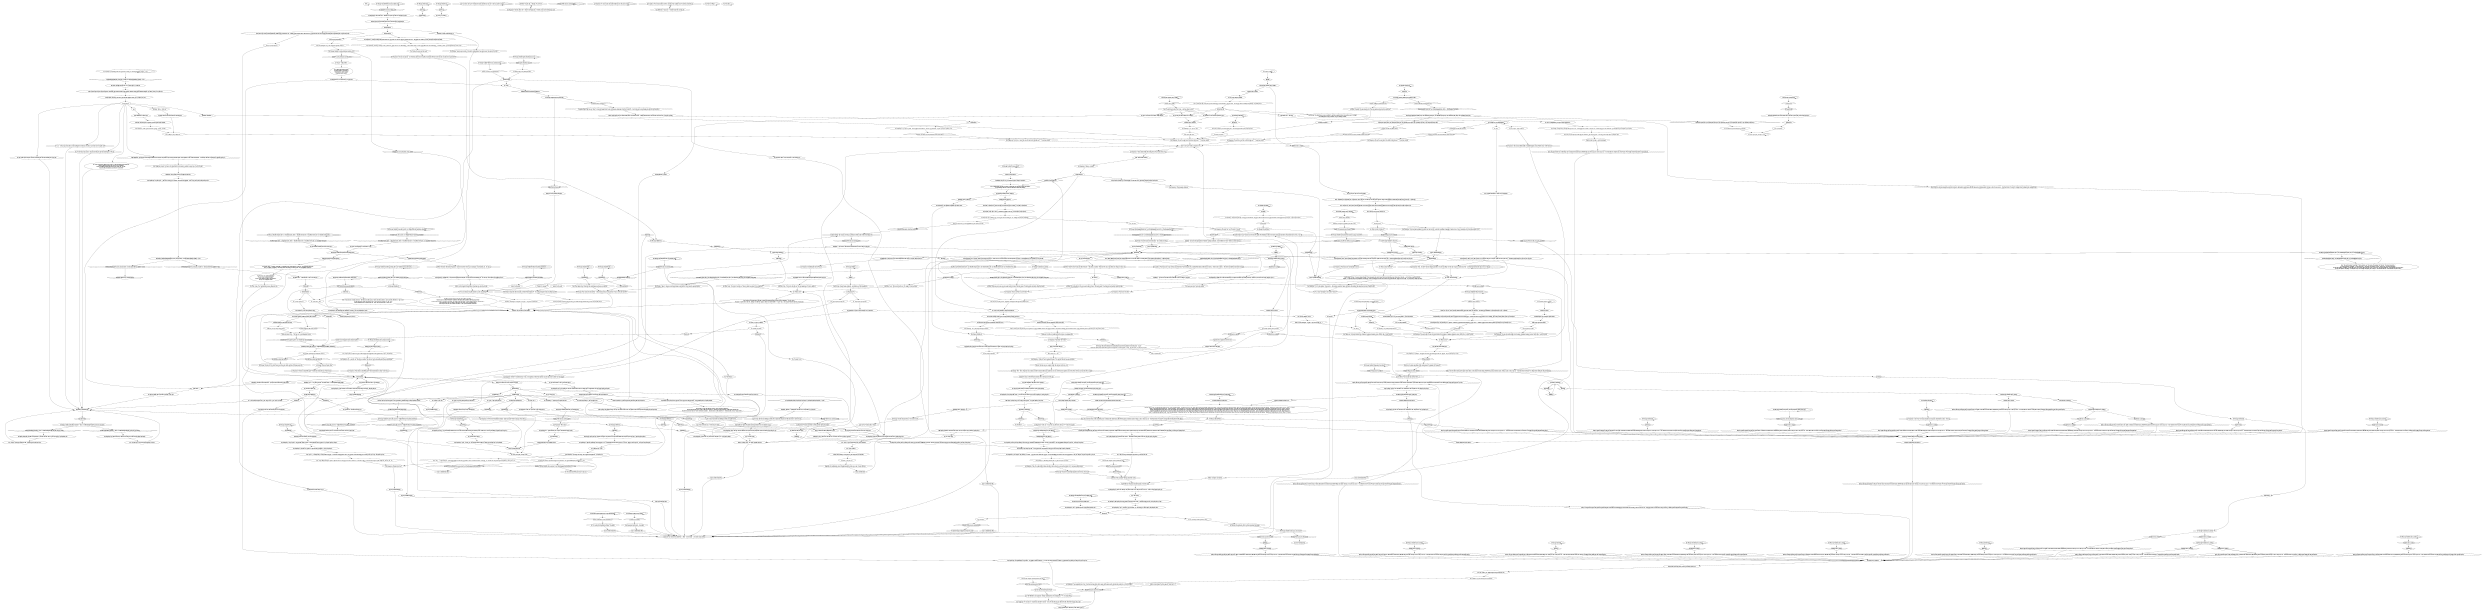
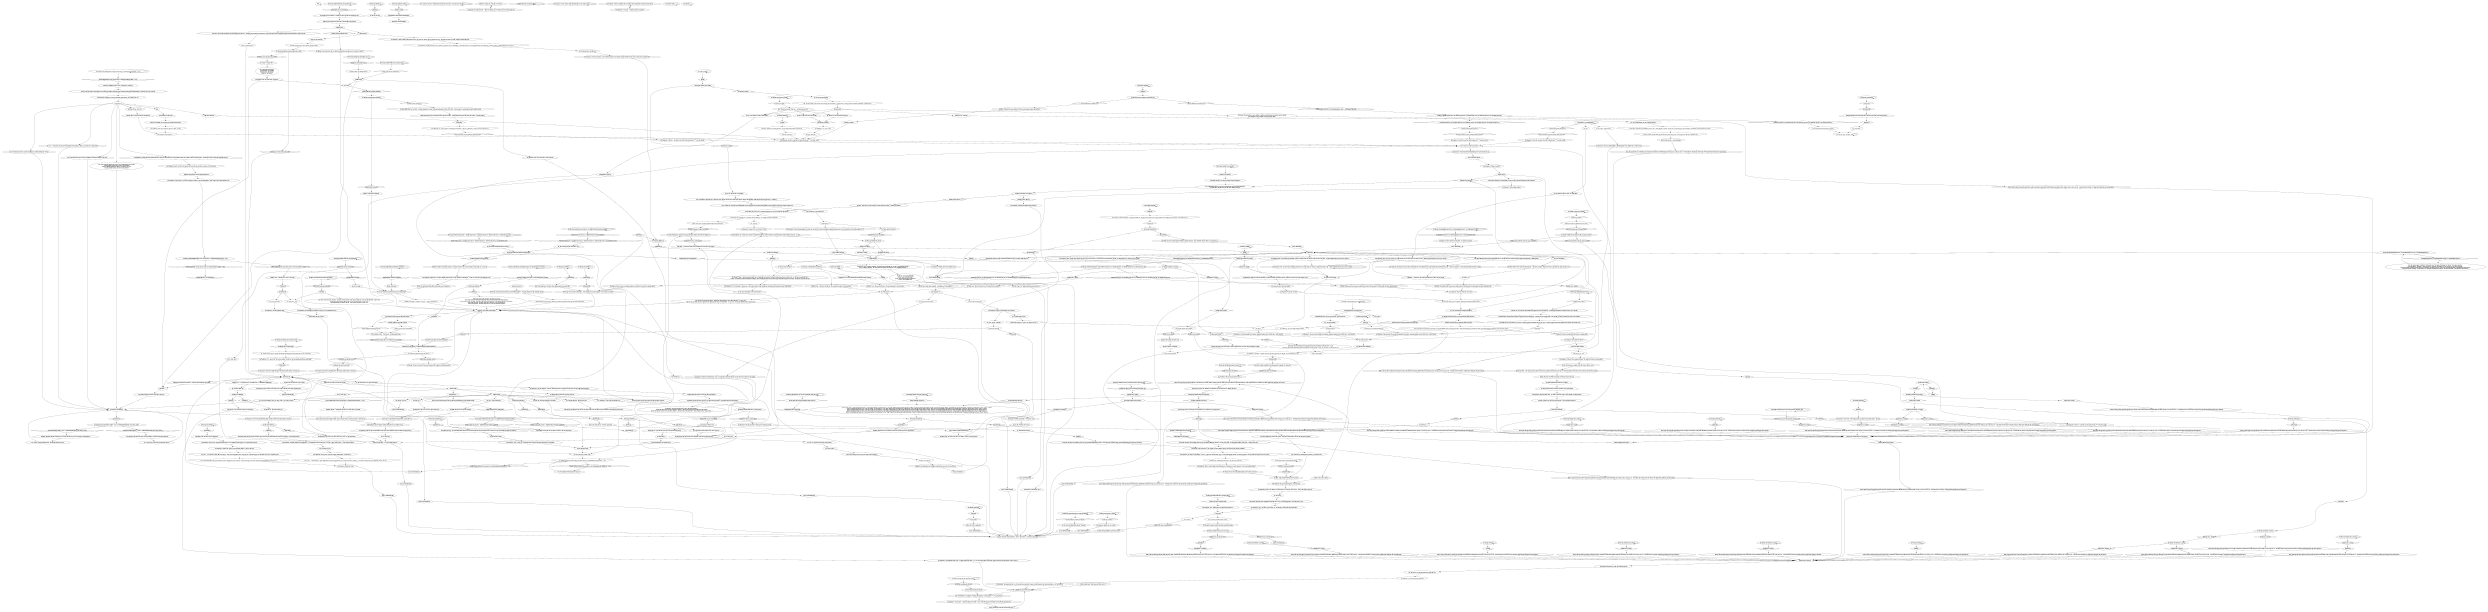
node "Pain Threshold: Pain Welkin.": removed
node "Rhetoric: He's *really* considering it.": added
